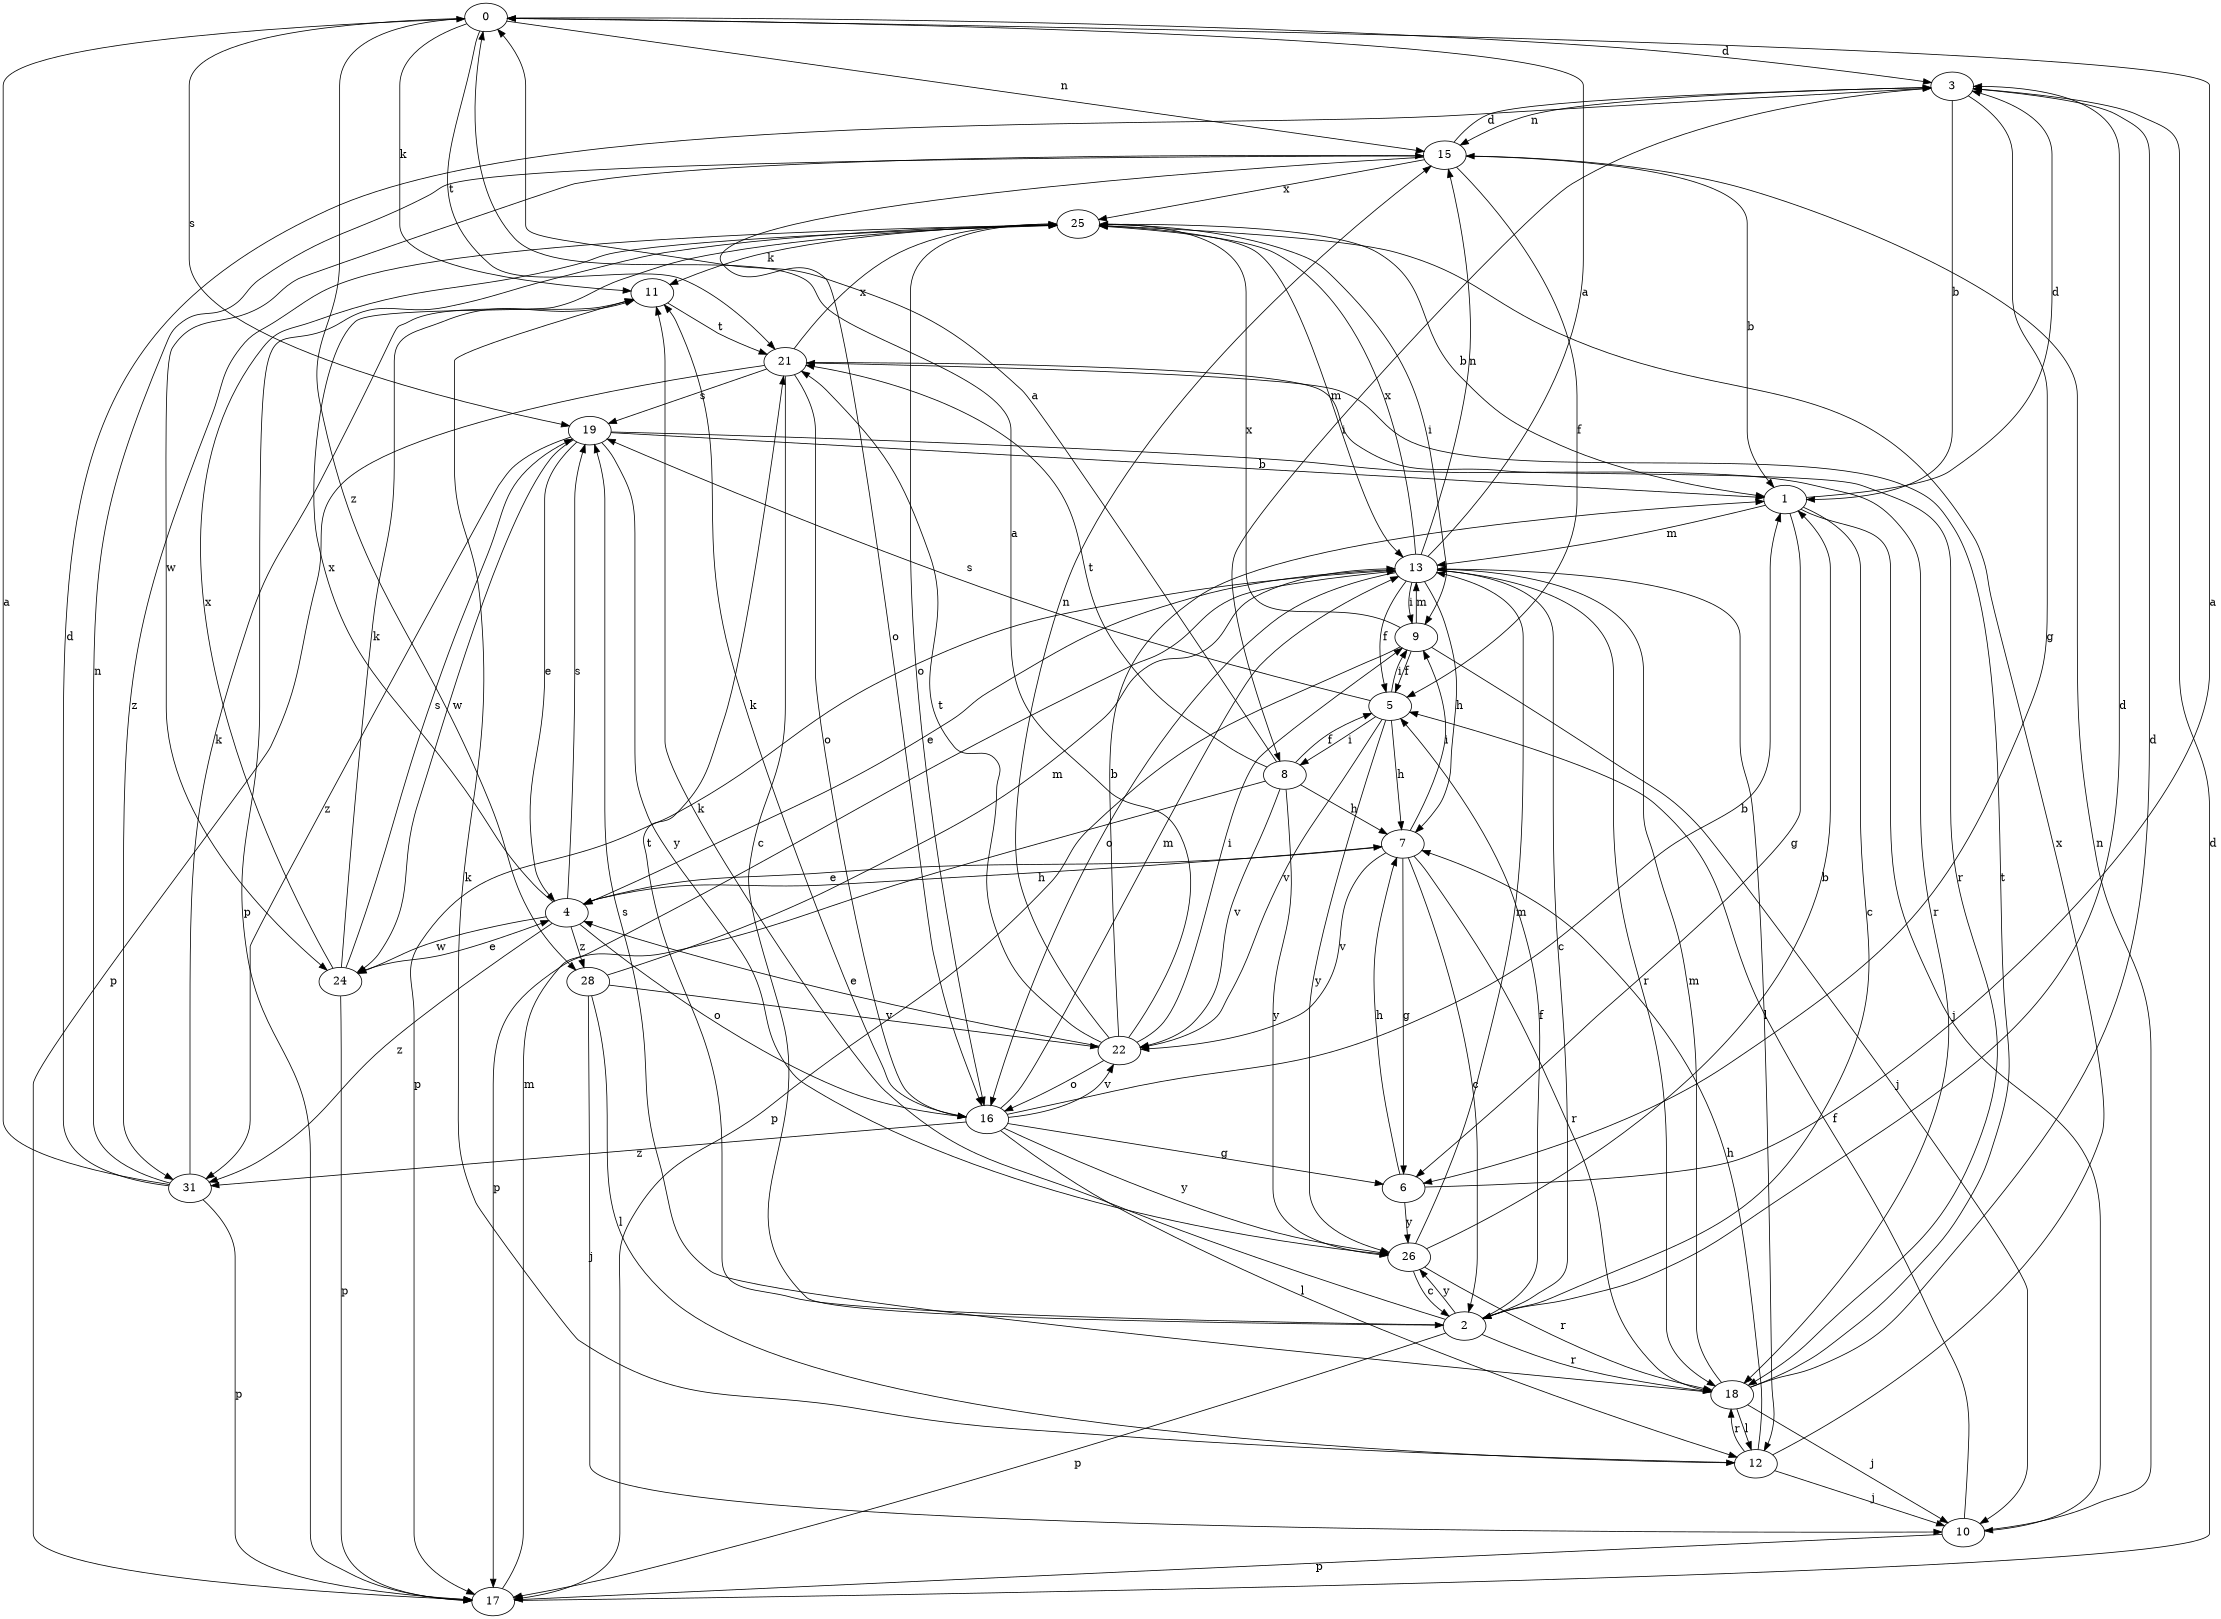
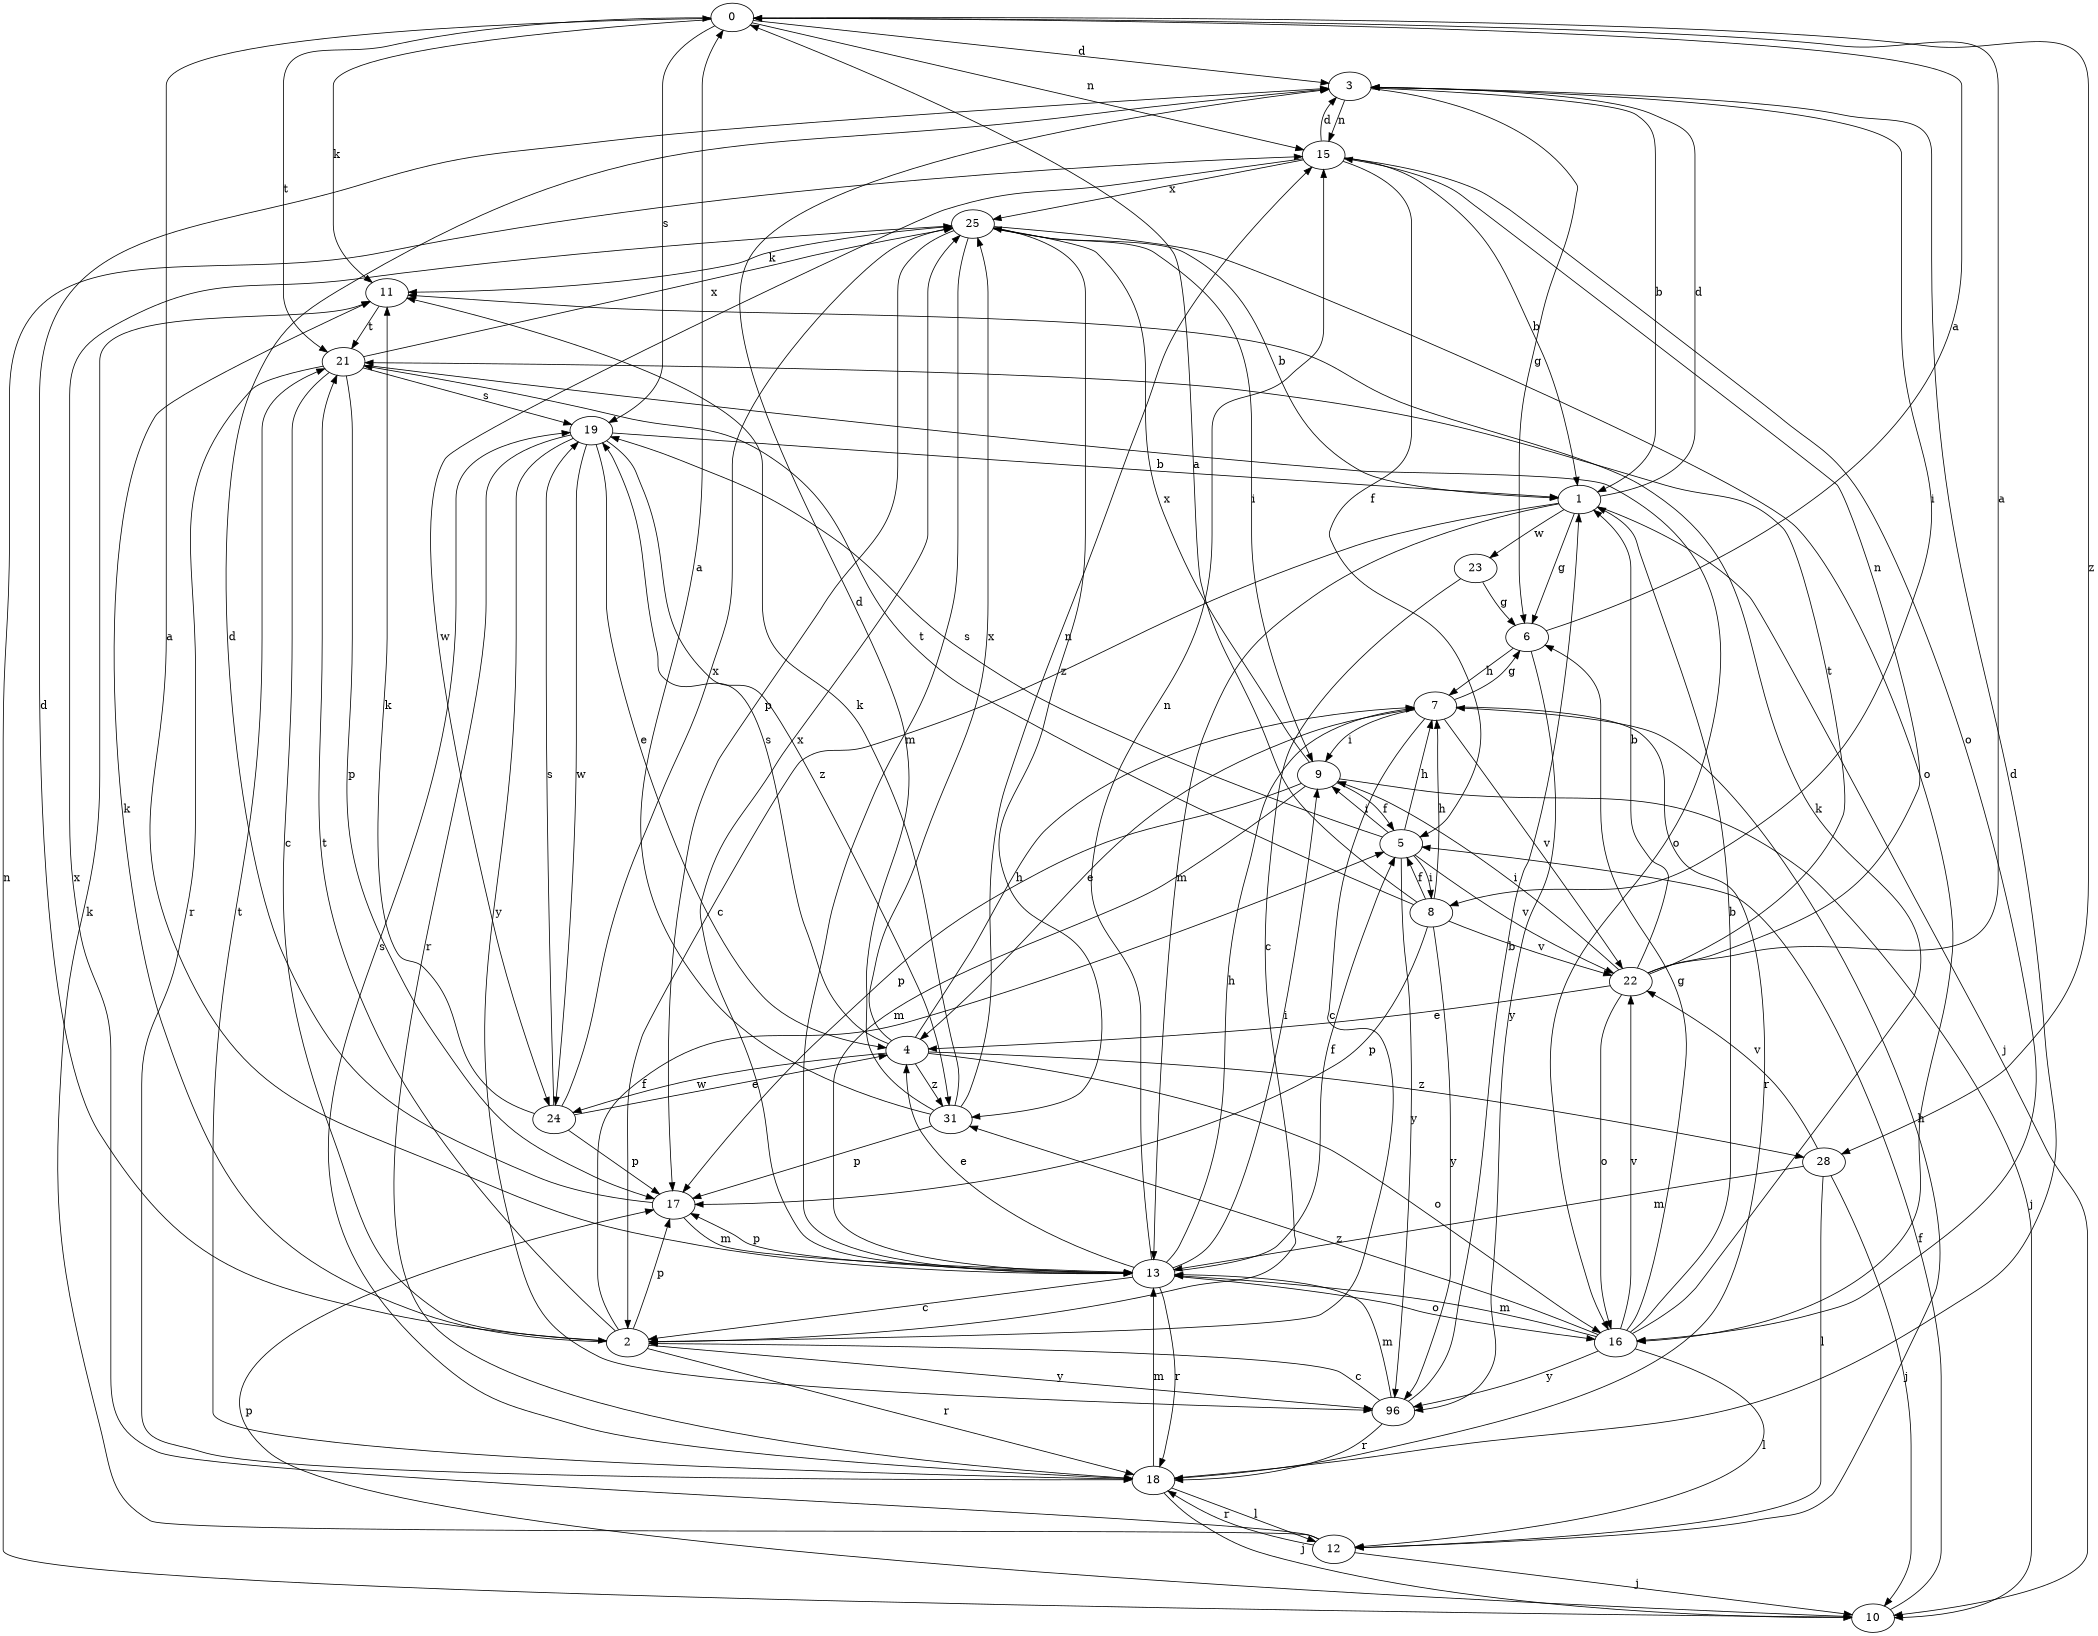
node "23": added
edge "13" -> "12": removed, label "l"
node "26": label "26" -> "96"
